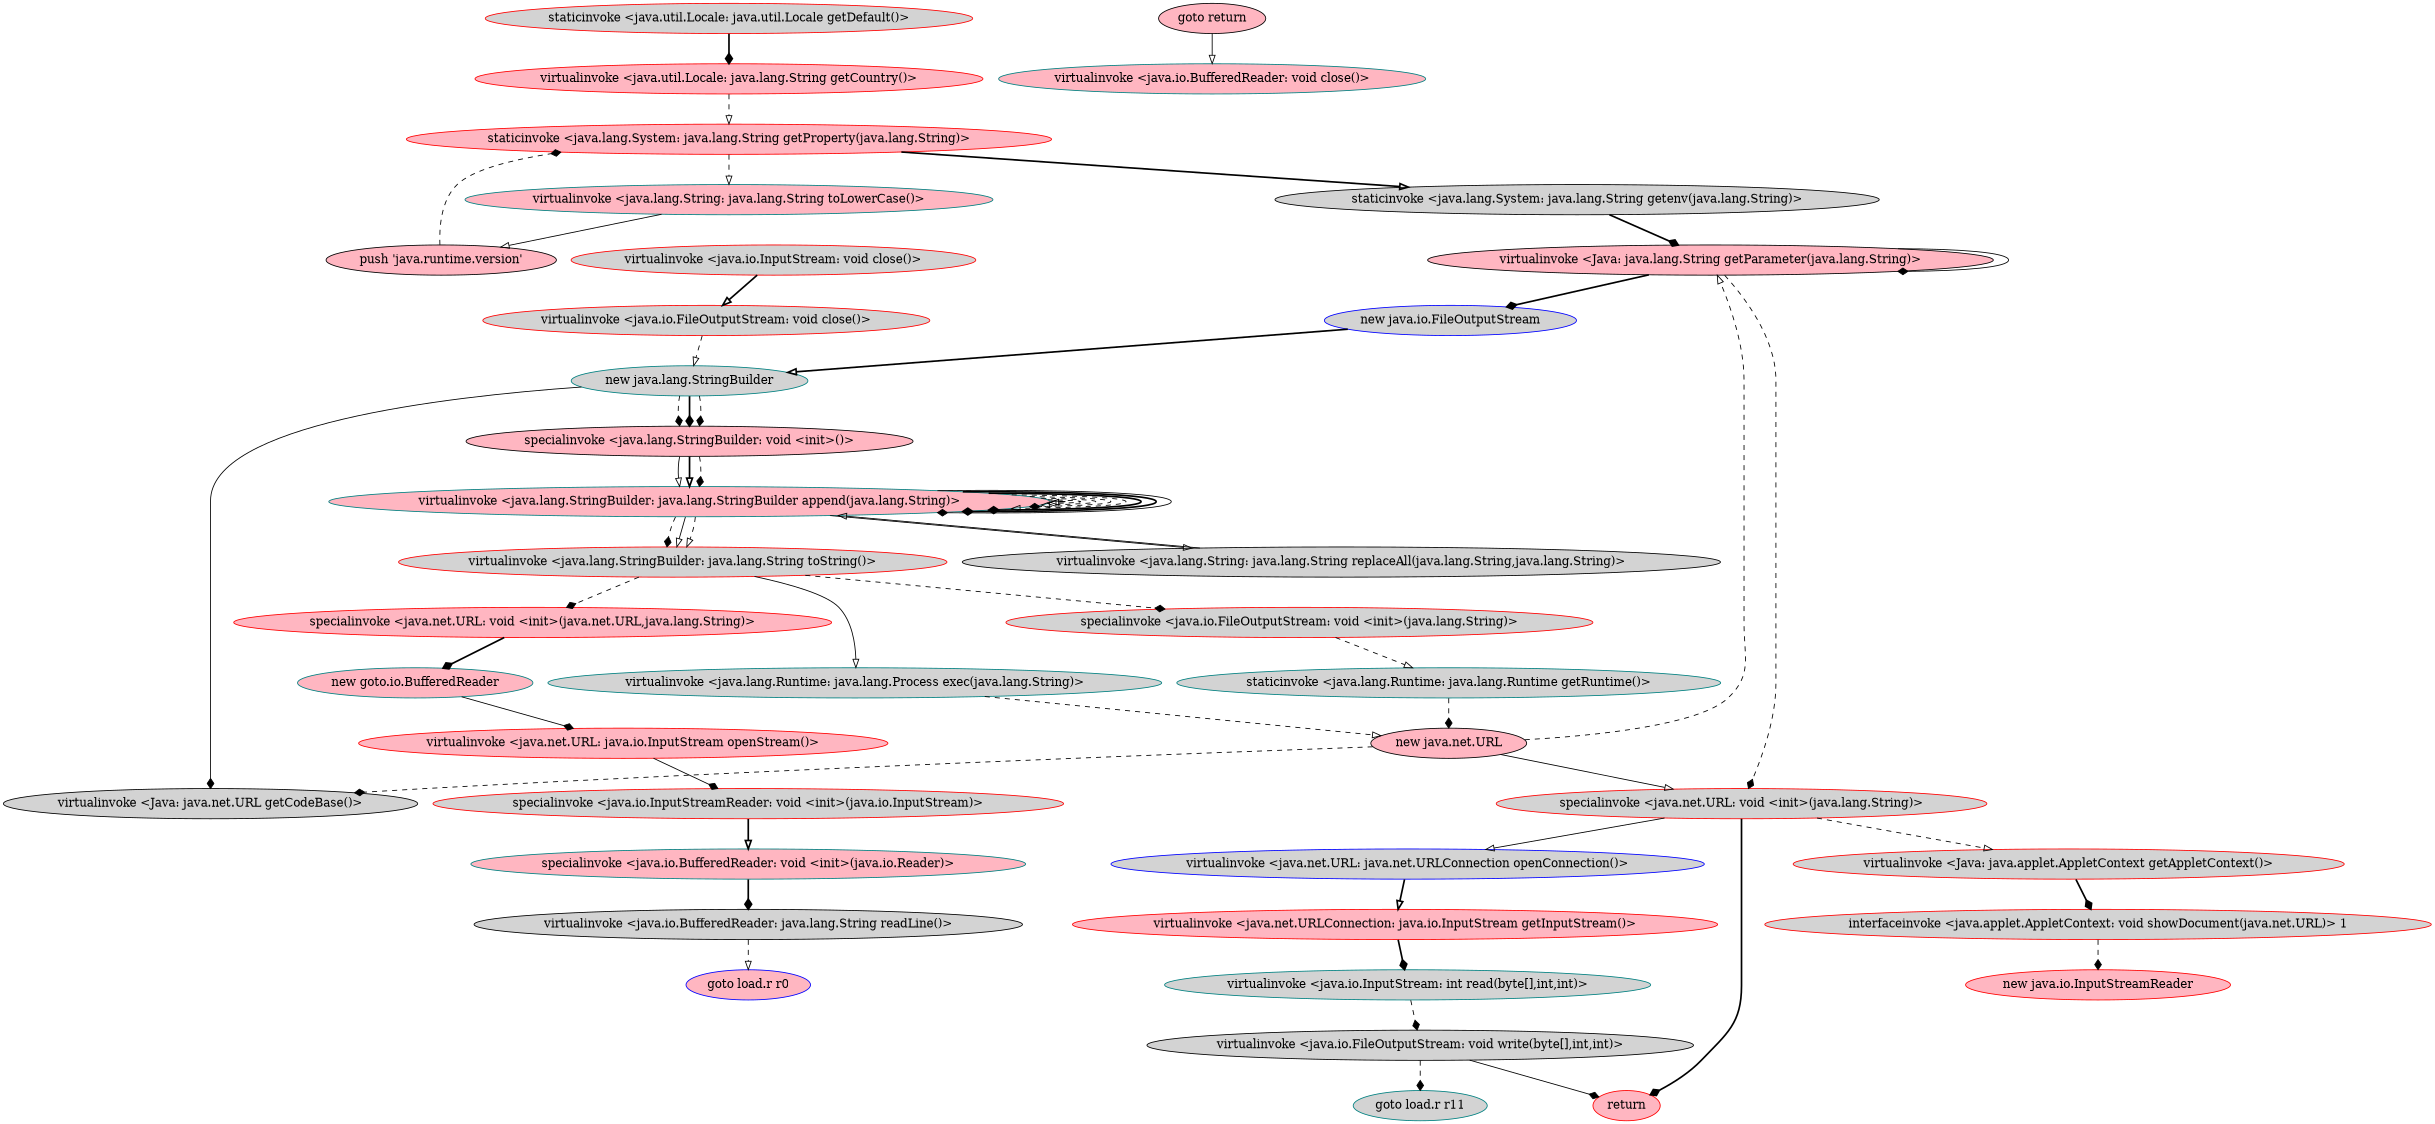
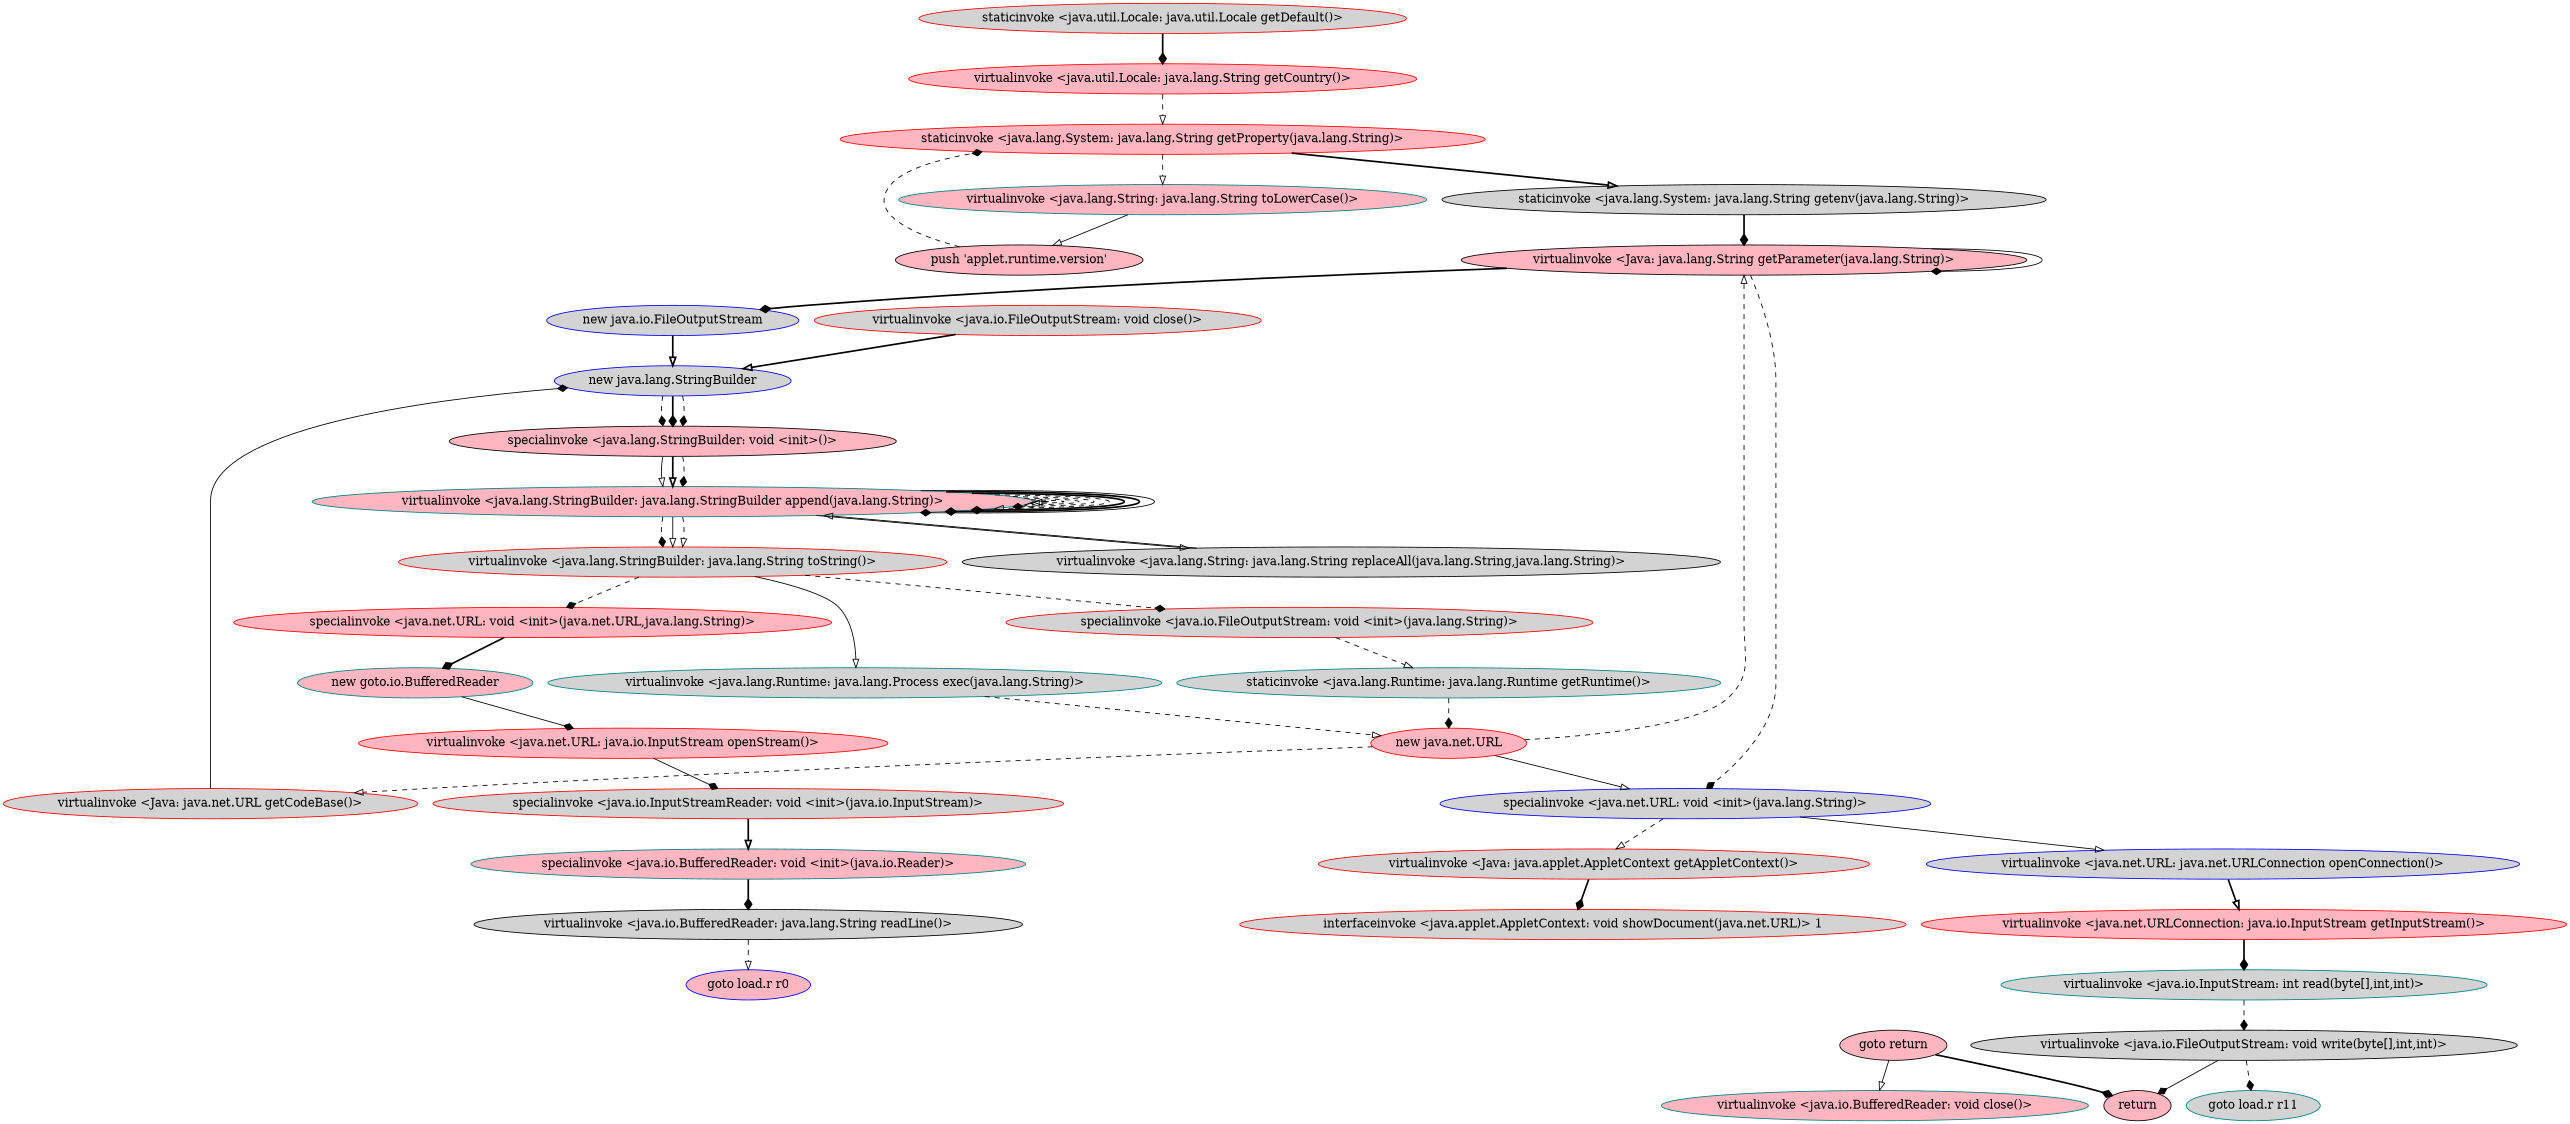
node "push 'java.runtime.version'": label "push 'java.runtime.version'" -> "push 'applet.runtime.version'"
node "virtualinvoke <java.io.InputStream: void close()>": removed
edge "virtualinvoke <java.io.FileOutputStream: void close()>" -> "new java.lang.StringBuilder": style dashed -> bold
node "new java.lang.StringBuilder": color teal -> blue
edge "new java.lang.StringBuilder" -> "virtualinvoke <Java: java.net.URL getCodeBase()>": reversed
node "new java.net.URL": color black -> red
edge "new java.net.URL" -> "virtualinvoke <Java: java.net.URL getCodeBase()>": arrowhead diamond -> onormal
node "virtualinvoke <Java: java.net.URL getCodeBase()>": color black -> red
node "specialinvoke <java.net.URL: void <init>(java.lang.String)>": color red -> blue
edge "specialinvoke <java.net.URL: void <init>(java.lang.String)>" -> "return": now "goto return" -> "return"
node "new java.io.InputStreamReader": removed
node "return": color red -> black
